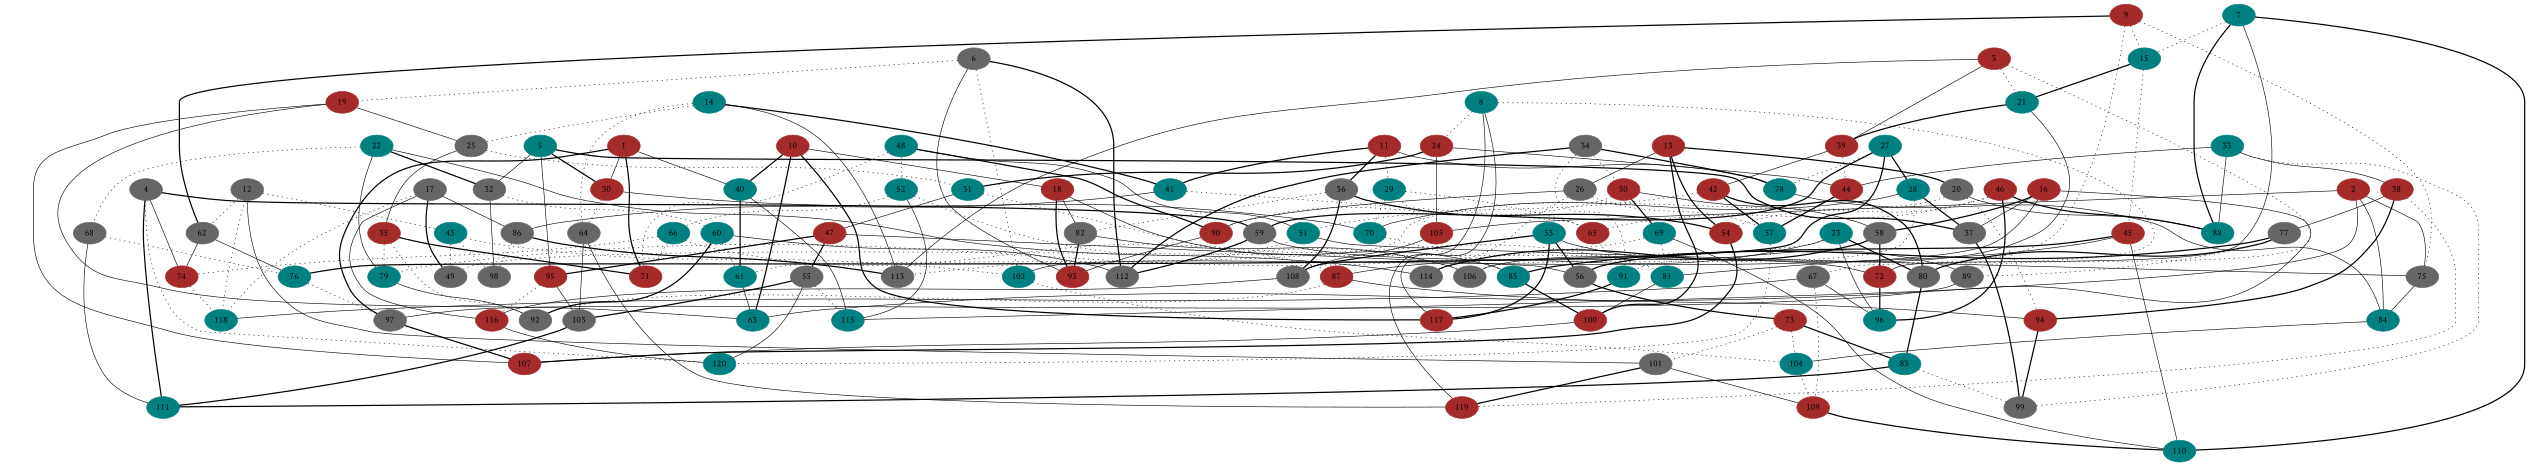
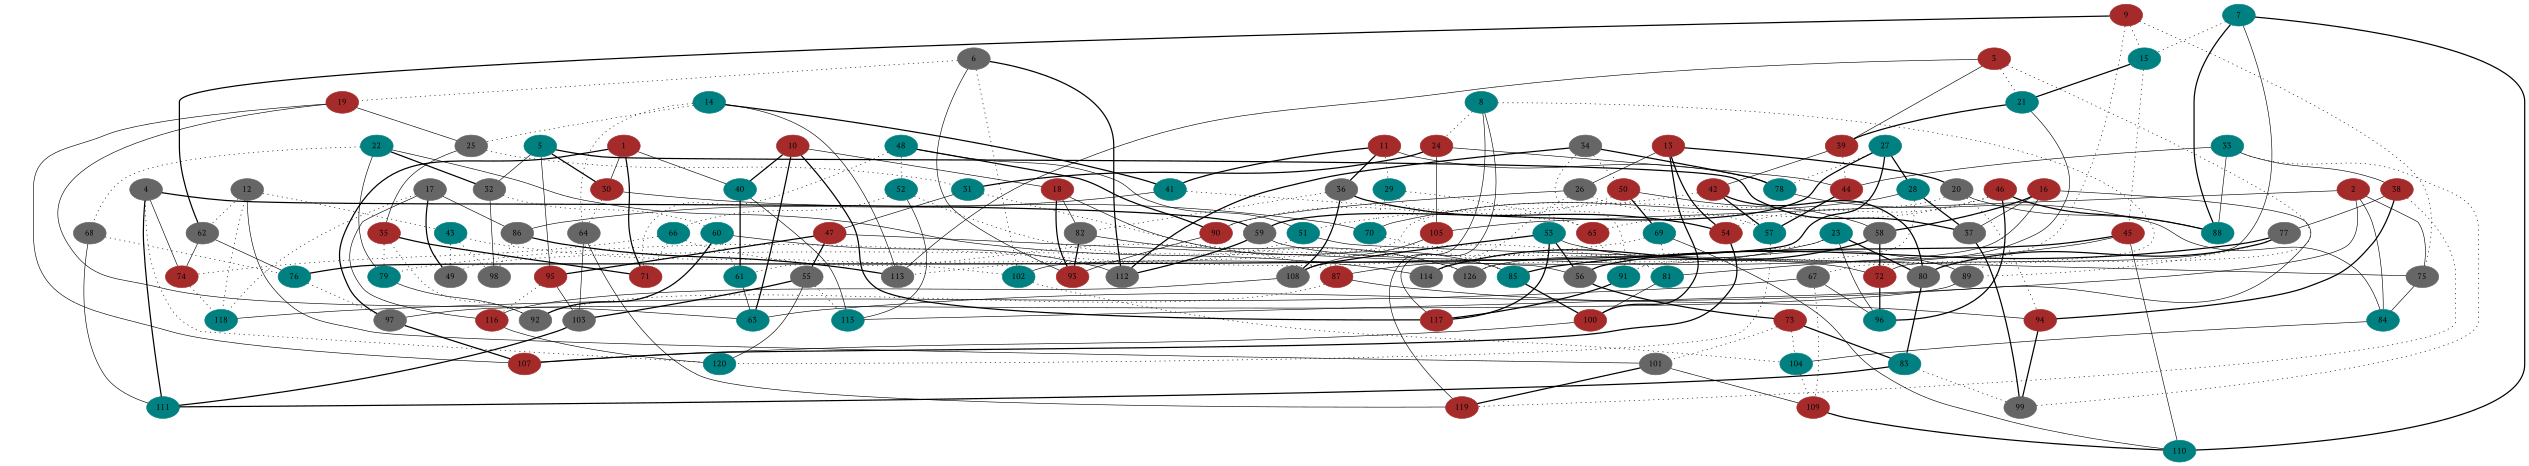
node "106": label "106" -> "126"
